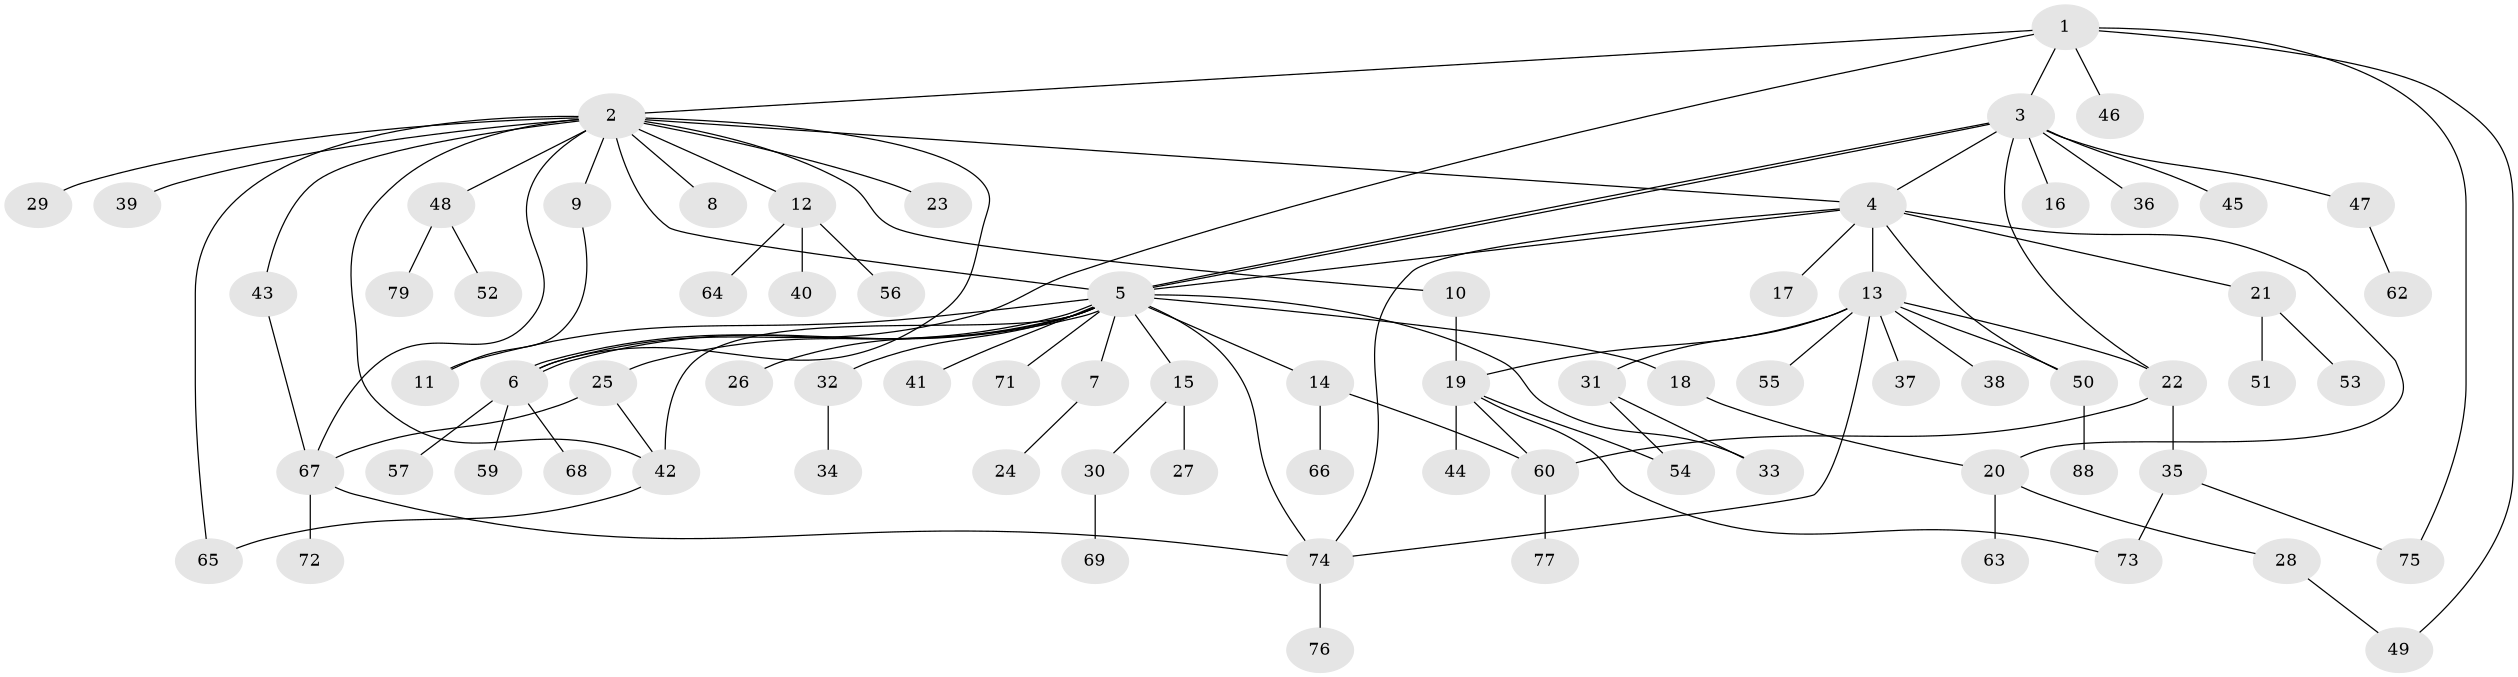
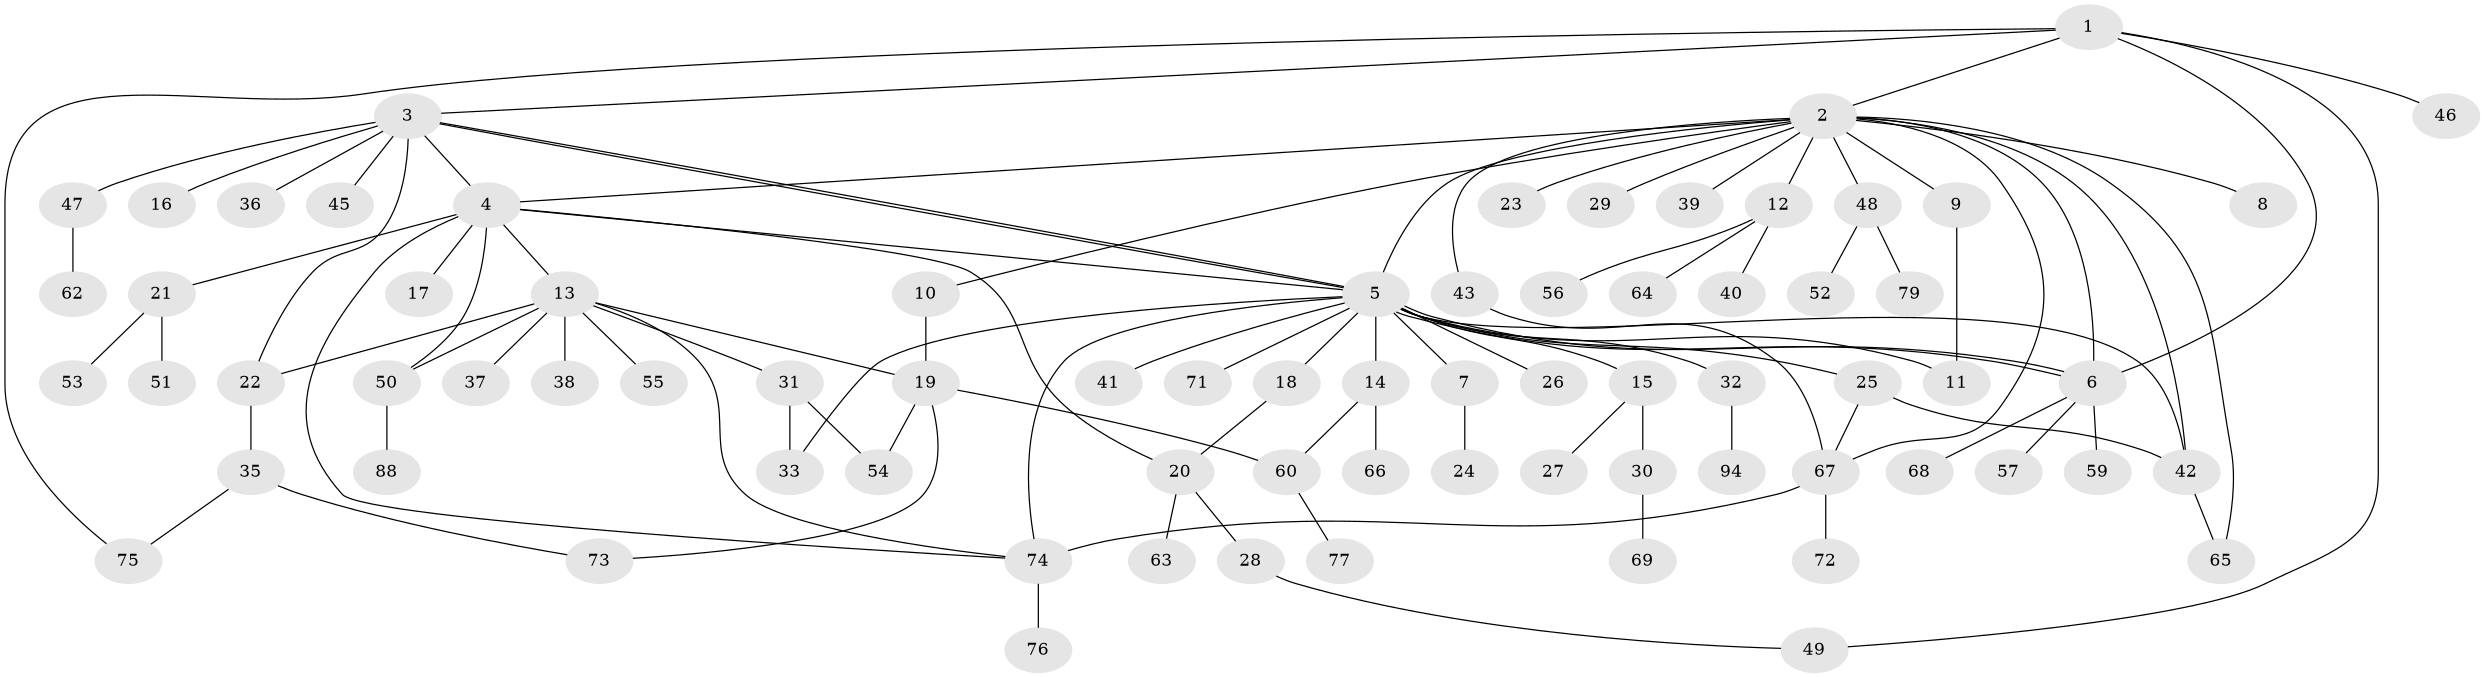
edge "22" -- "60": removed
node "34": label "34" -> "94"
node "44": removed
